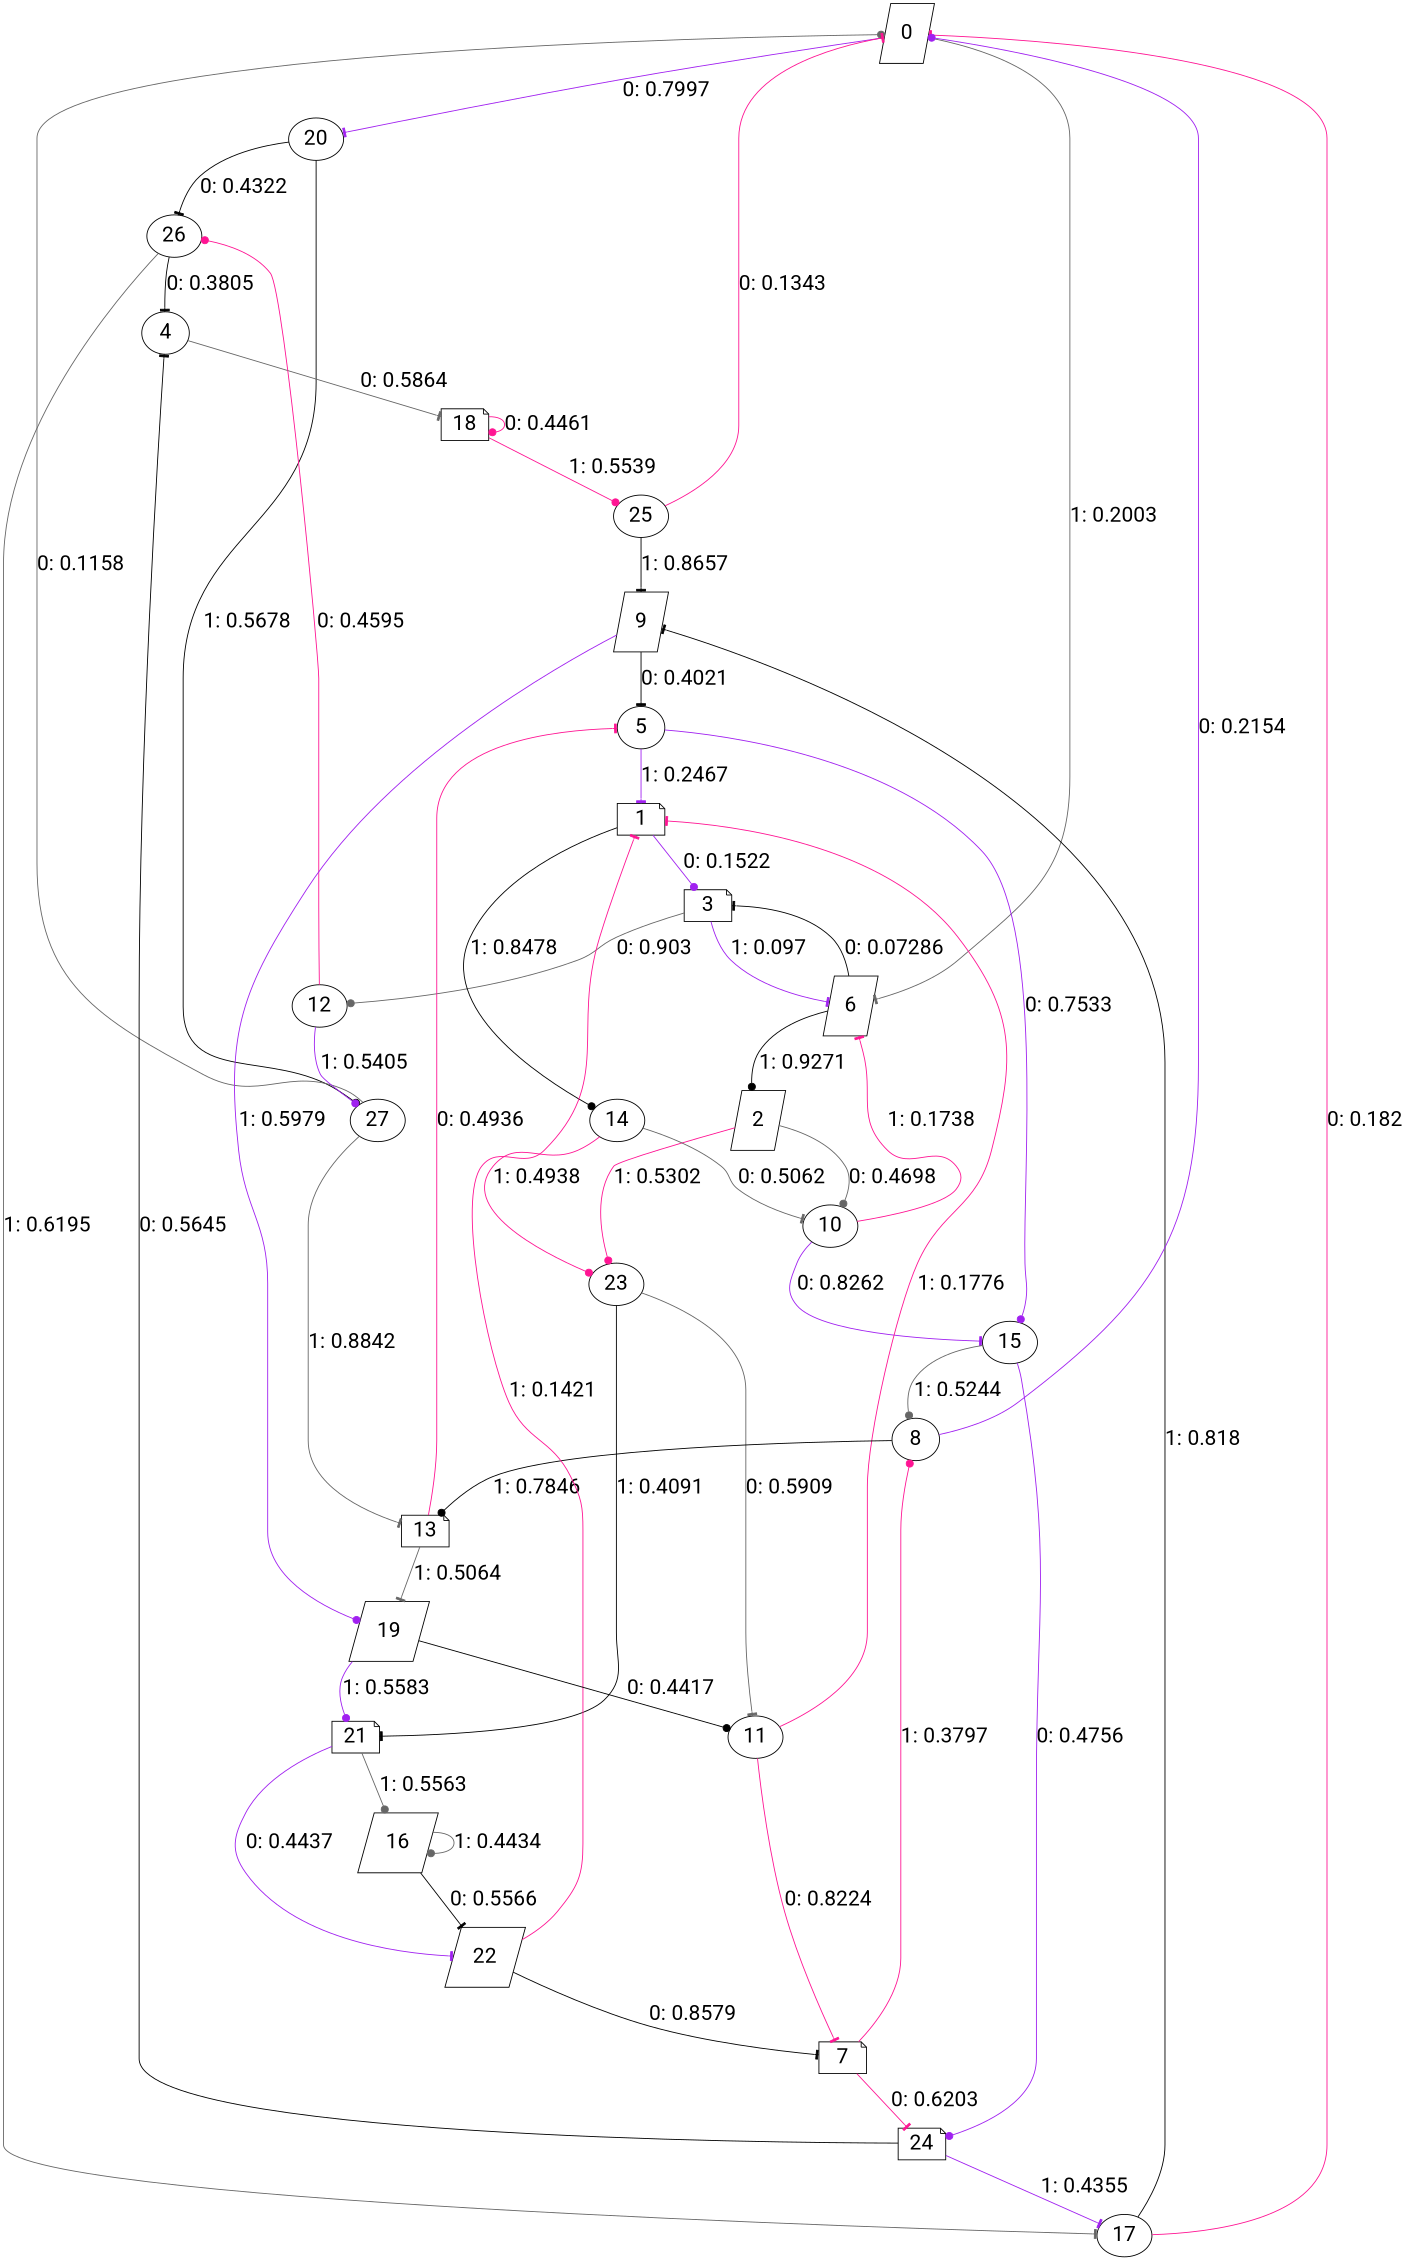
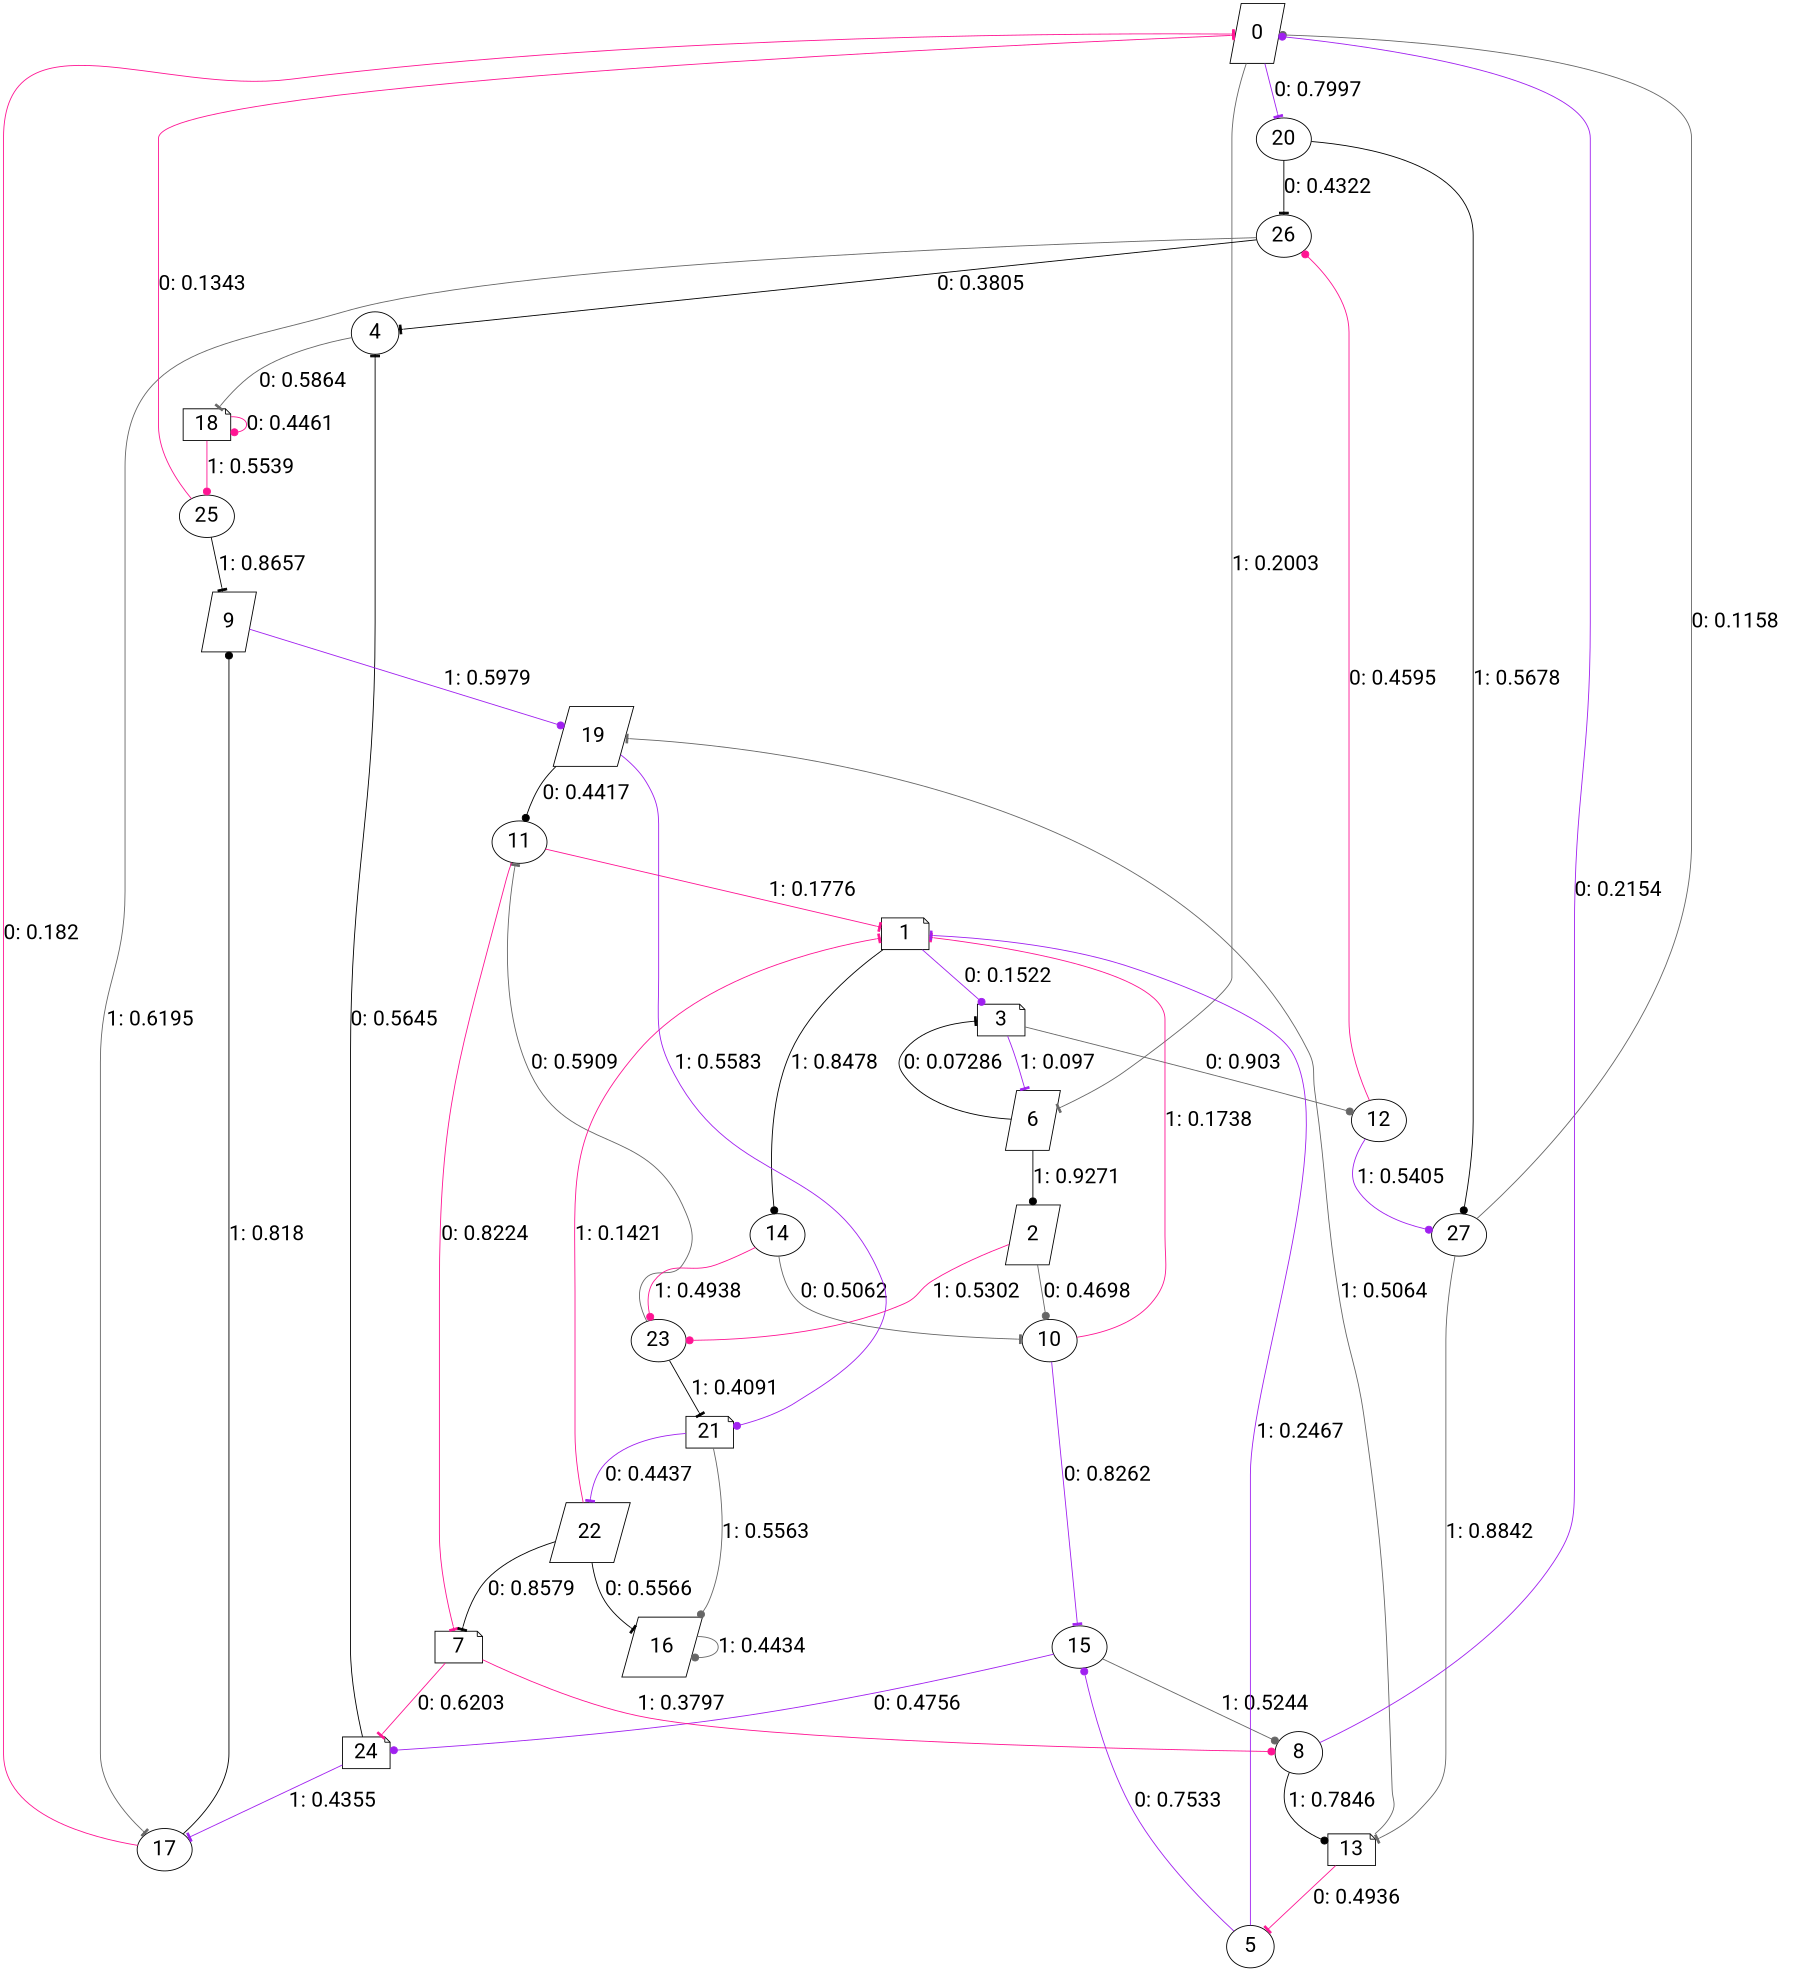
edge "9" -> "5": removed, label "0: 0.4021"
edge "10" -> "6": now "10" -> "1"
edge "17" -> "9": arrowhead tee -> dot
edge "16" -> "22": reversed
